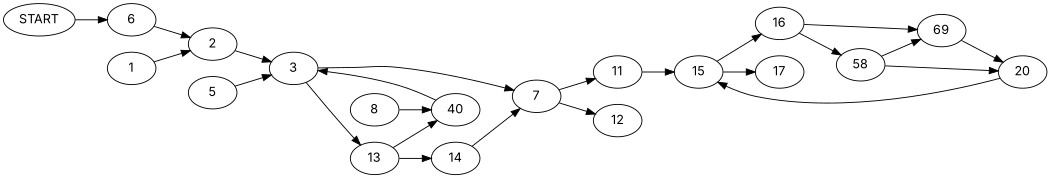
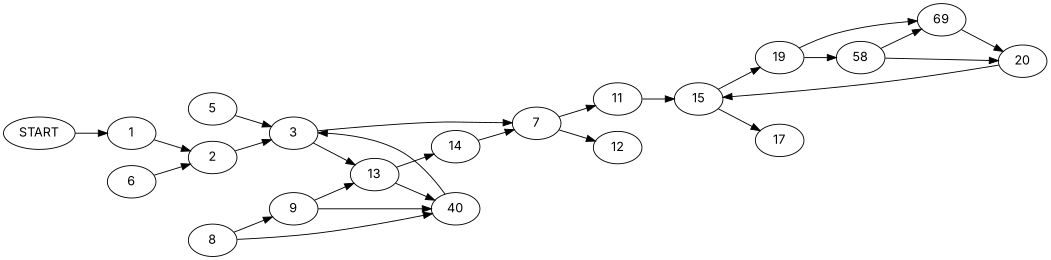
edge "START" -> "6": now "START" -> "1"
node "16": label "16" -> "19"
node "9": added
